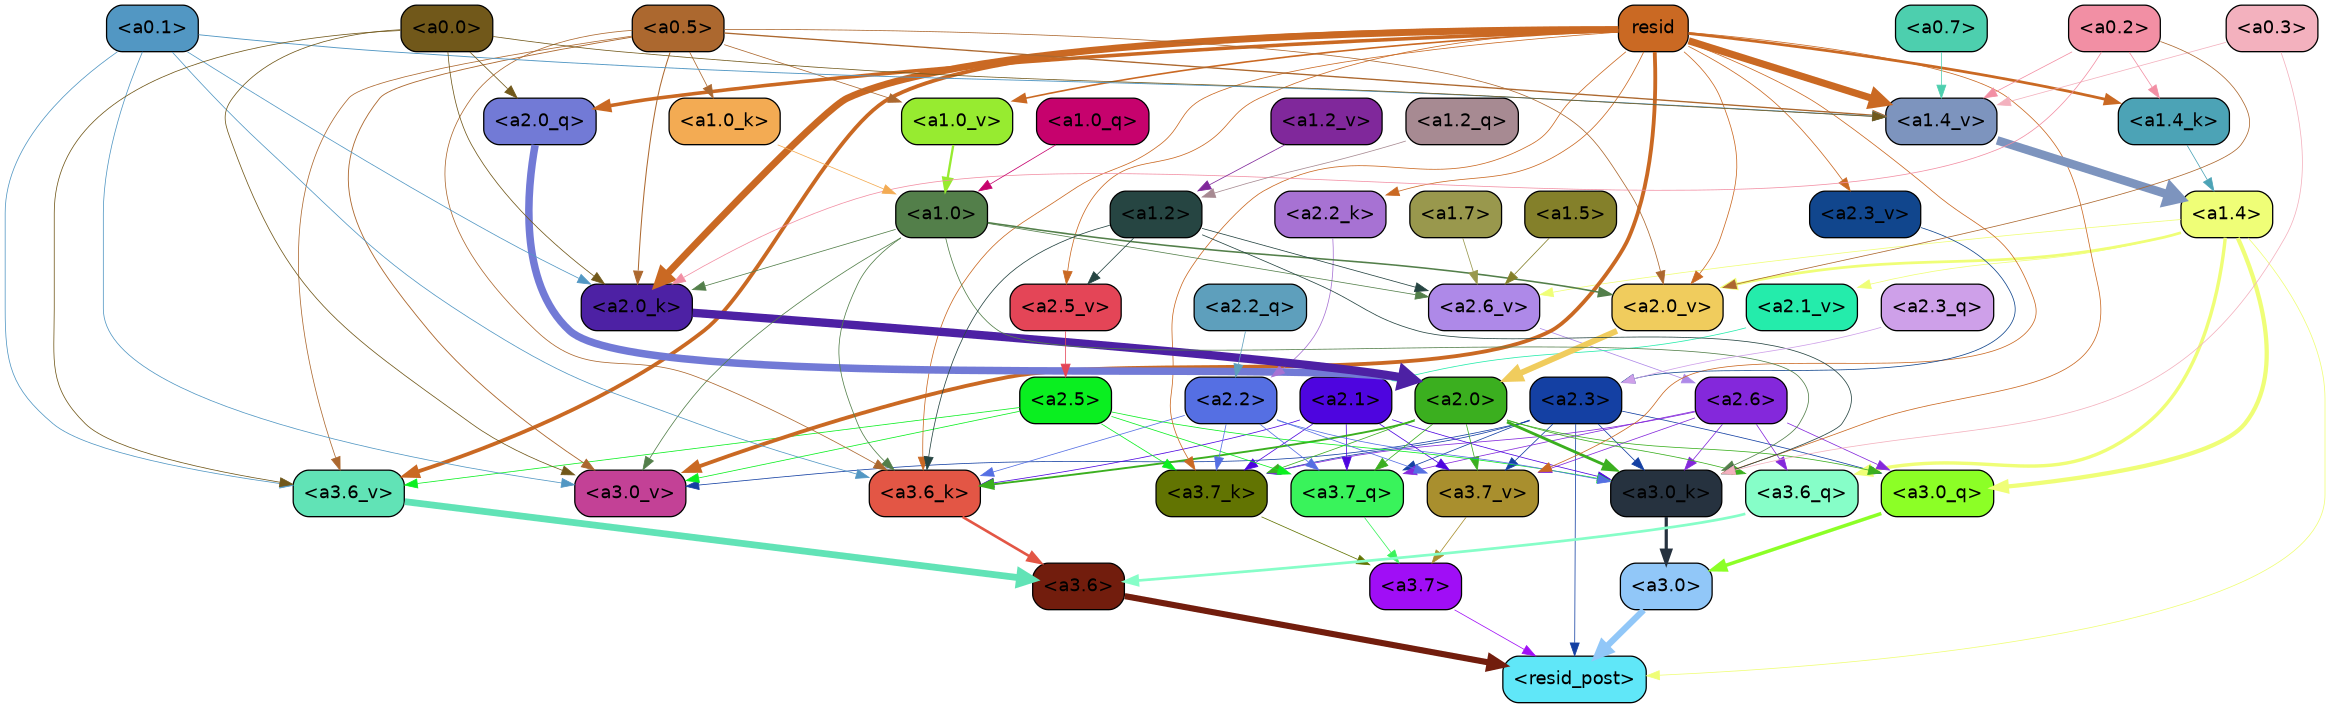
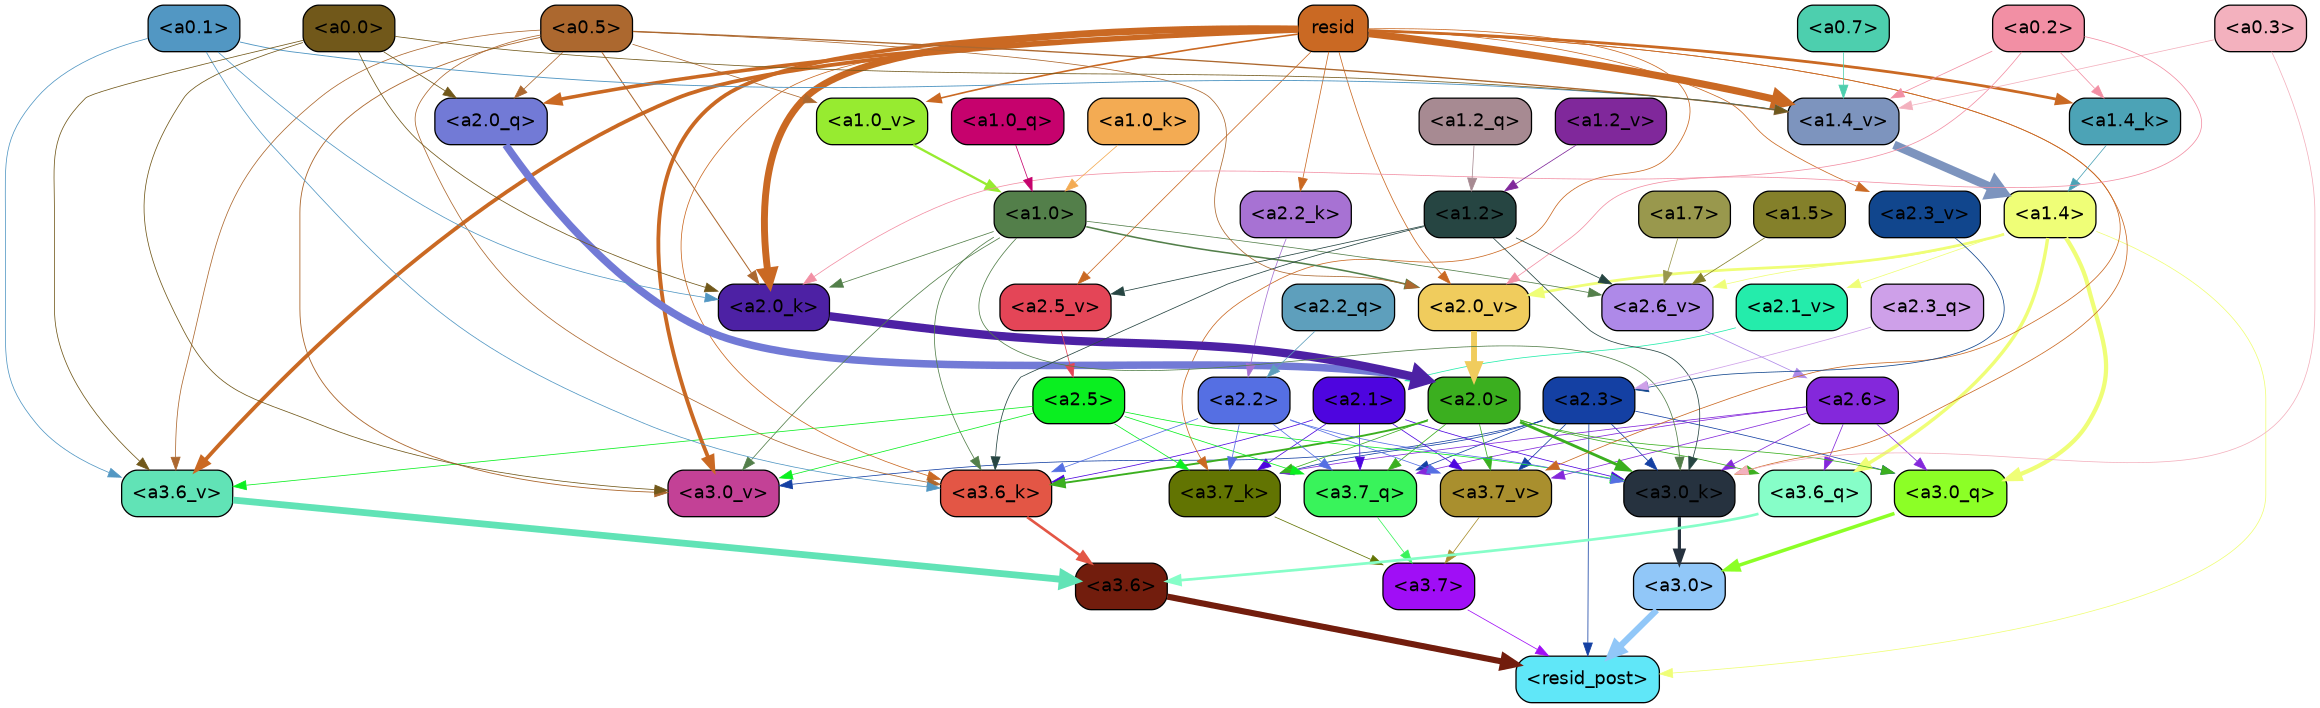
edge "<a0.5>" -> "<a1.0_k>": now "<a0.5>" -> "<a2.0_q>"
edge "<a0.2>" -> "<a2.0_v>": color #ac682f -> #f28fa4
edge "<a0.1>" -> "<a3.0_v>": removed
